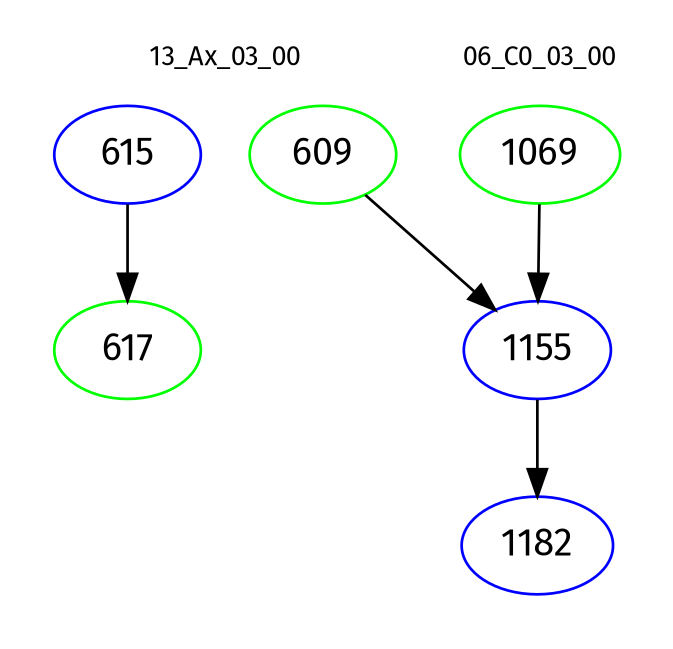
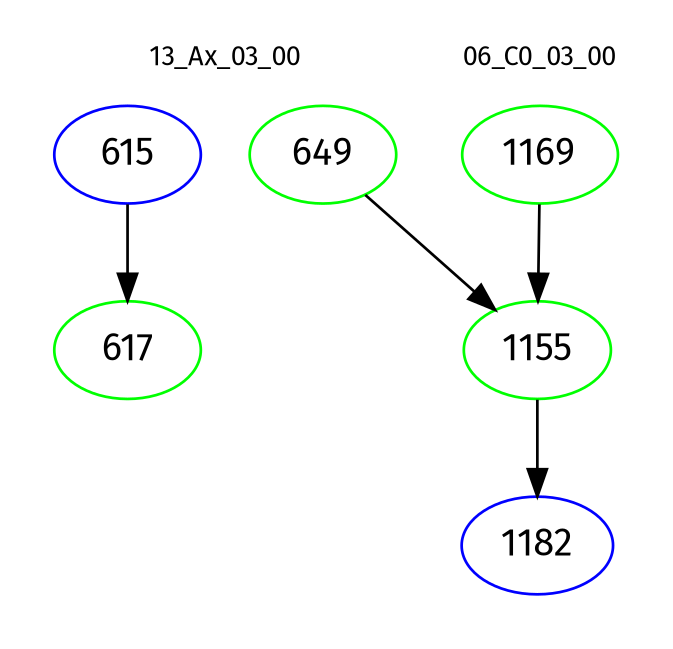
node "609": label "609" -> "649"
node "1069": label "1069" -> "1169"
node "1155": color blue -> green
